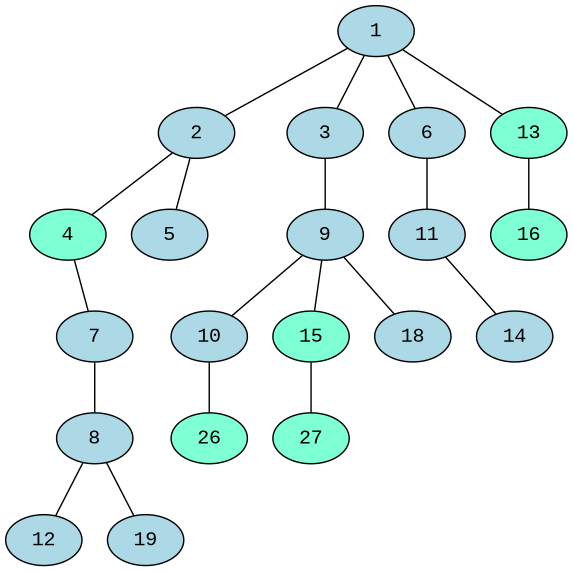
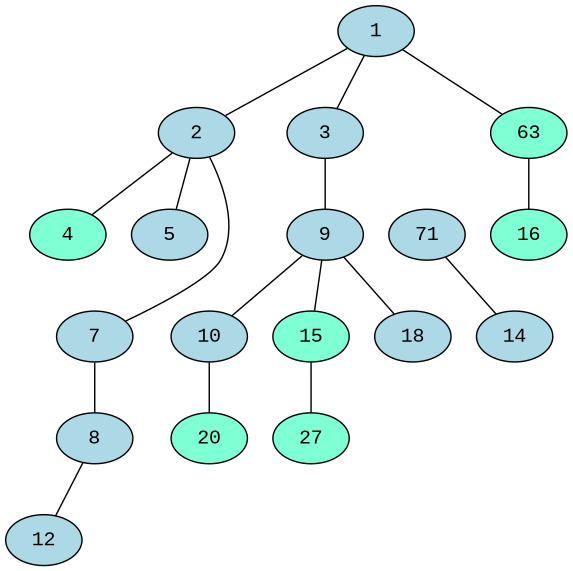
node "6": removed
node "13": label "13" -> "63"
node "11": label "11" -> "71"
edge "4" -- "7": now "2" -- "7"
node "26": label "26" -> "20"
node "19": removed
